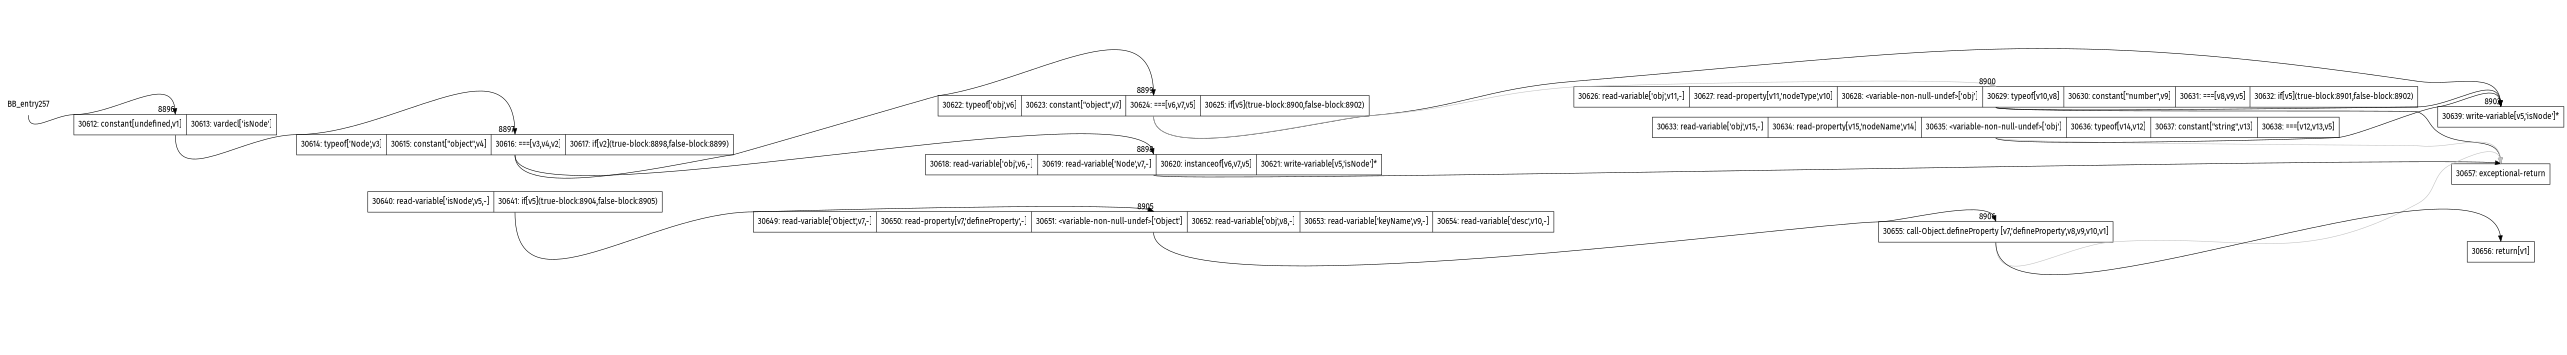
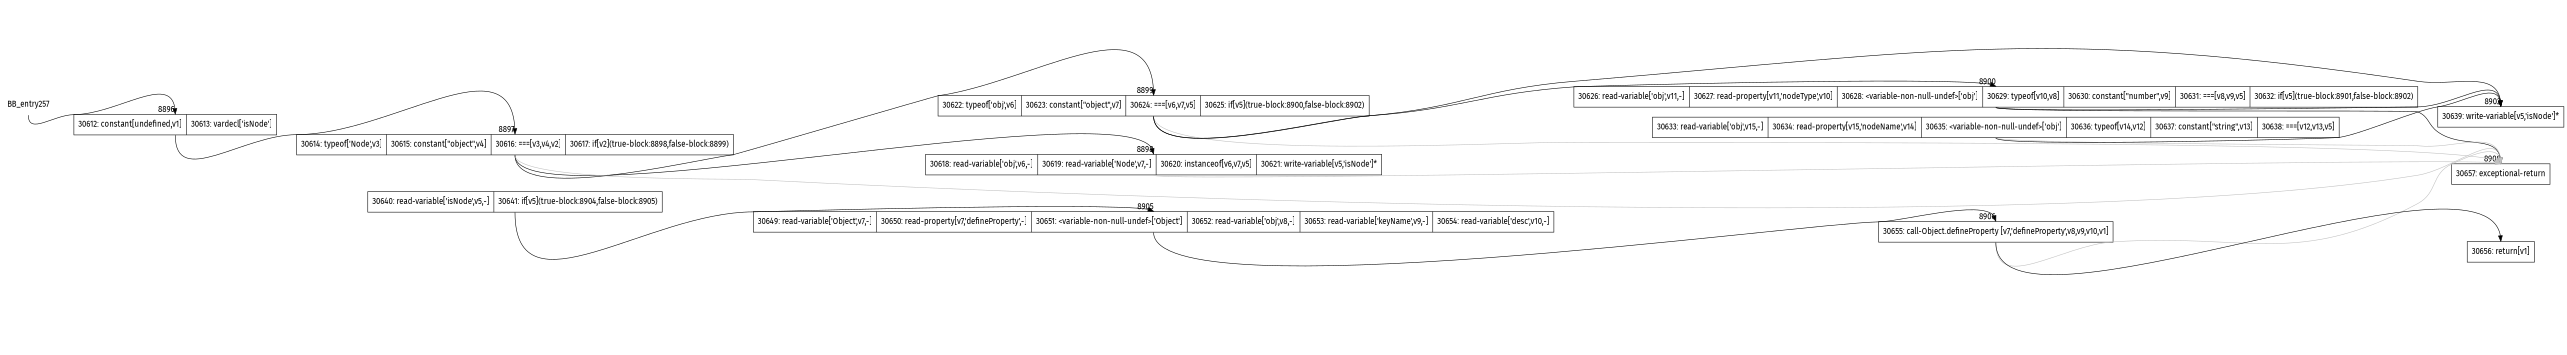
edge "30622: typeof['obj',v6]" -> "30626: read-variable['obj',v11,-]": color gray -> black
edge "30622: typeof['obj',v6]" -> "30657: exceptional-return": added
edge "30618: read-variable['obj',v6,-]" -> "30657: exceptional-return": color black -> gray
edge "30614: typeof['Node',v3]" -> "30657: exceptional-return": added
